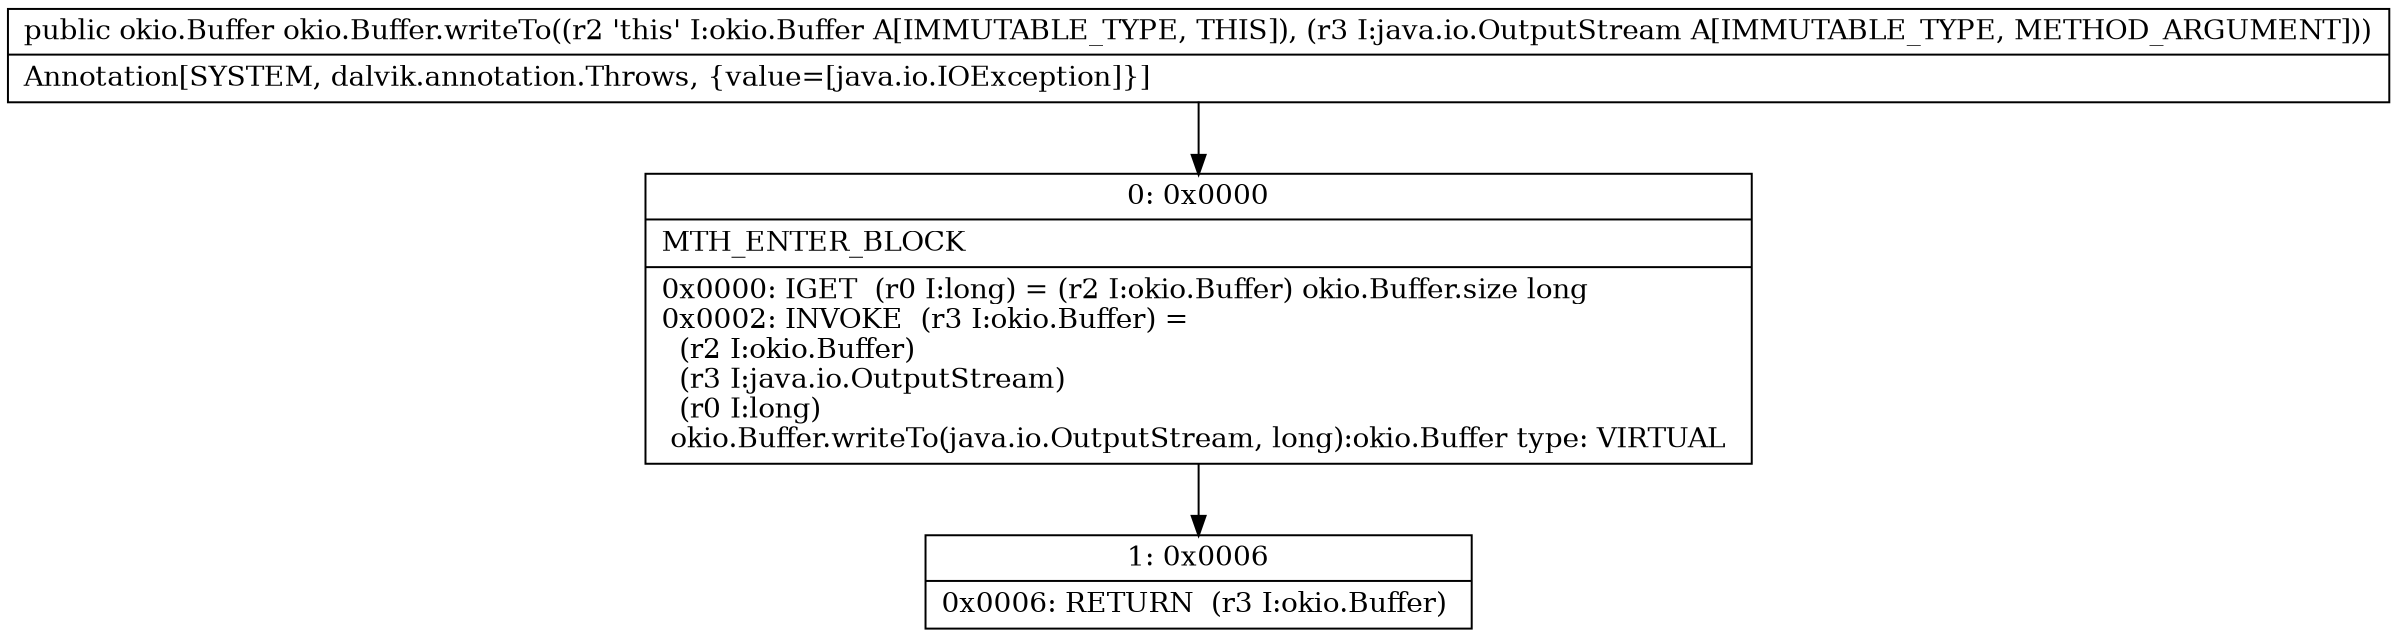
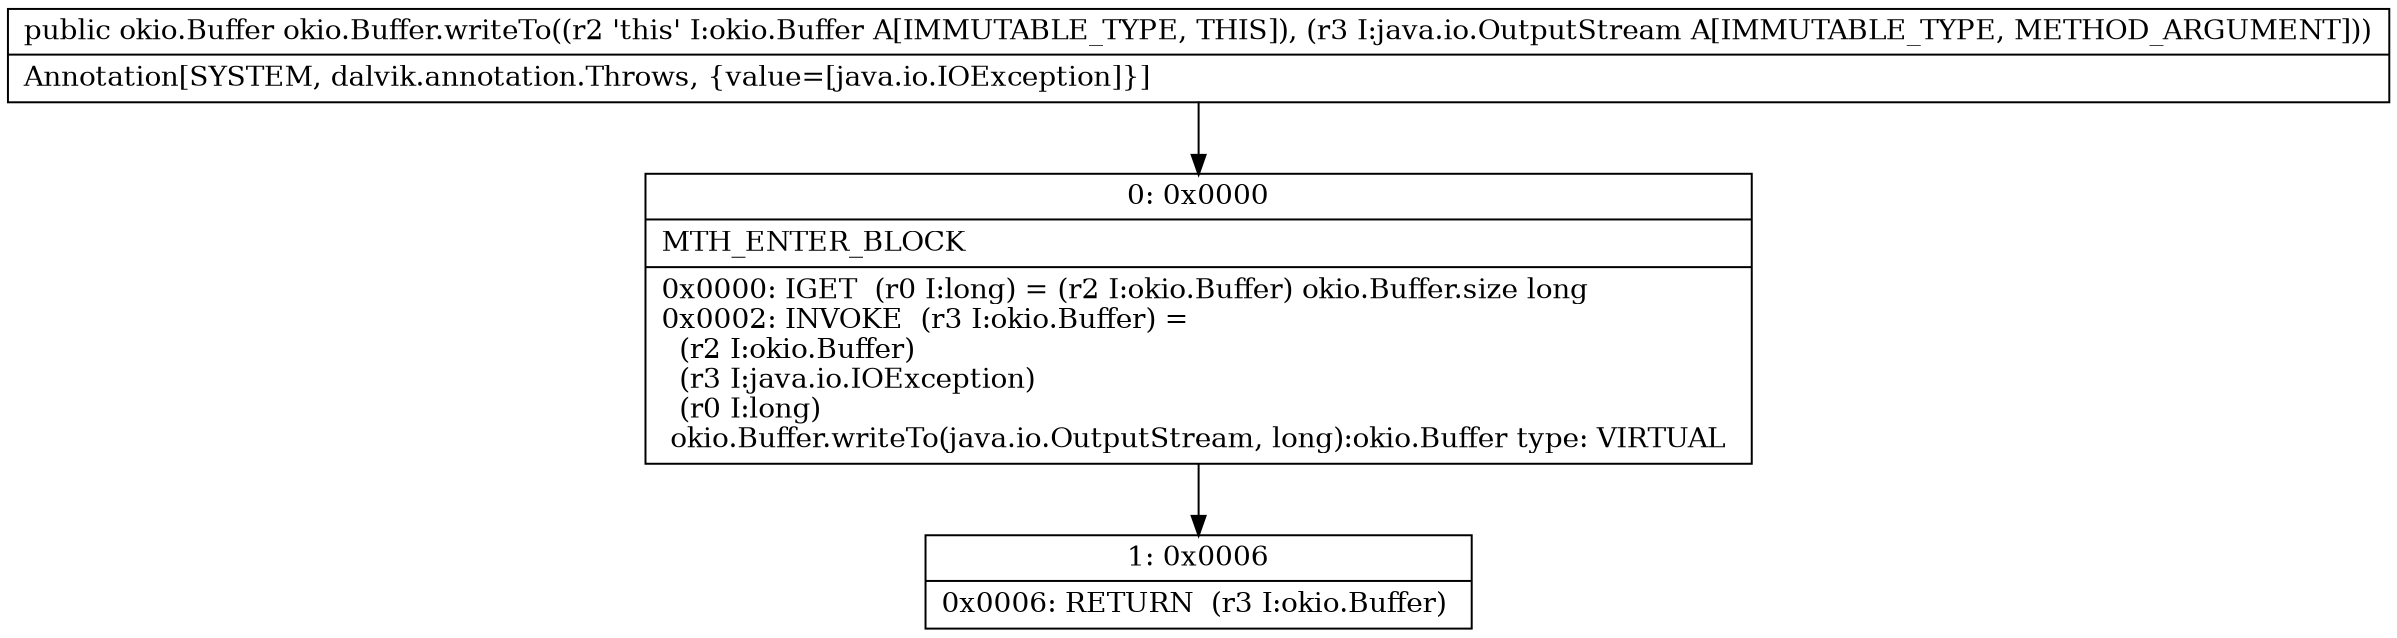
node "0: 0x0000": text "(r3 I:java.io.OutputStream)" -> "(r3 I:java.io.IOException)"
